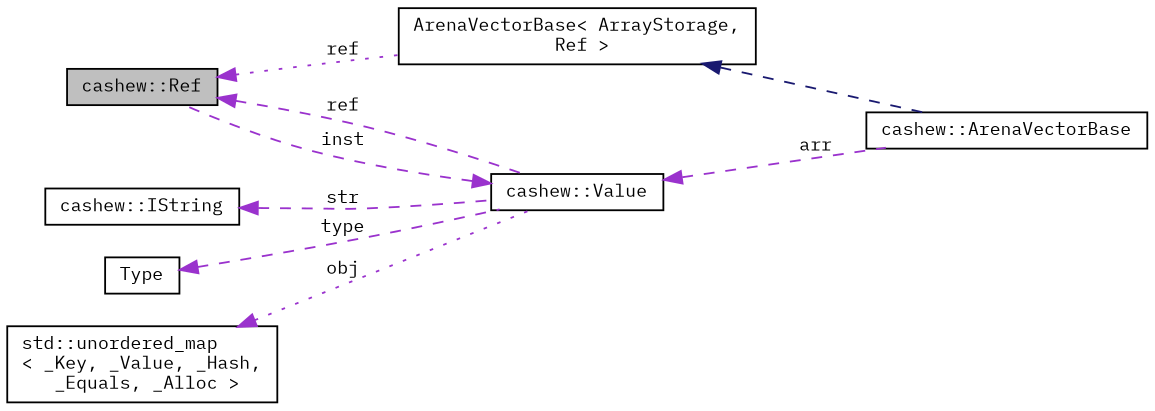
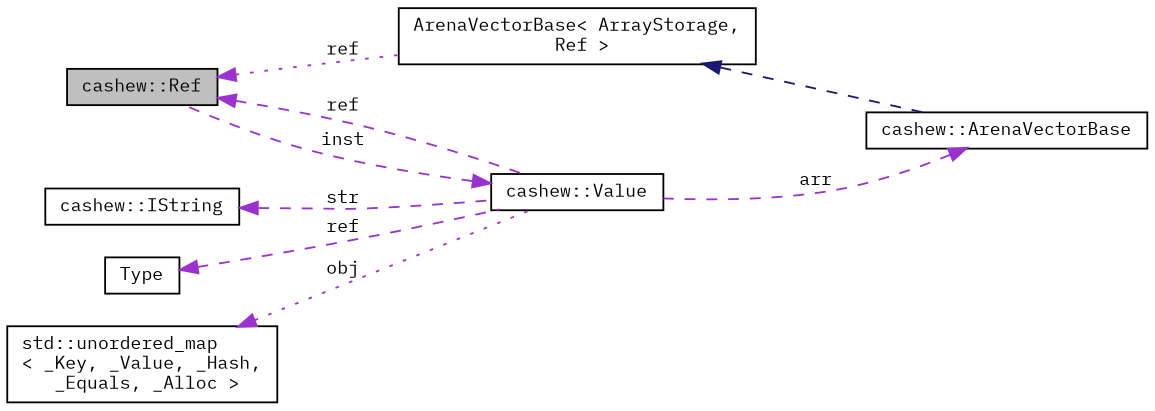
edge "cashew::ArenaVectorBase" -> "cashew::Value": reversed
edge "cashew::Value" -> "Type": label " type" -> " ref"
